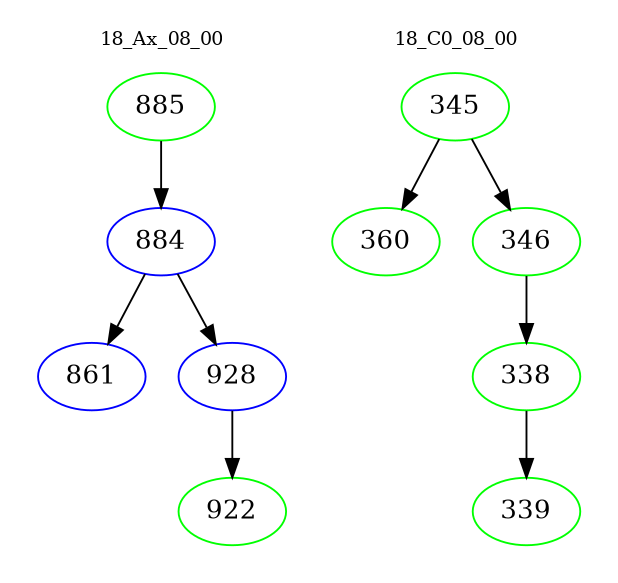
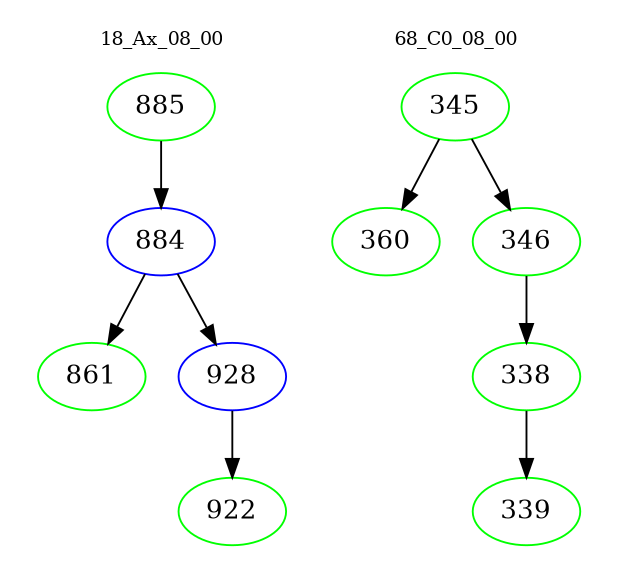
cluster "18_C0_08_00": label "18_C0_08_00" -> "68_C0_08_00"
node "861": color blue -> green
